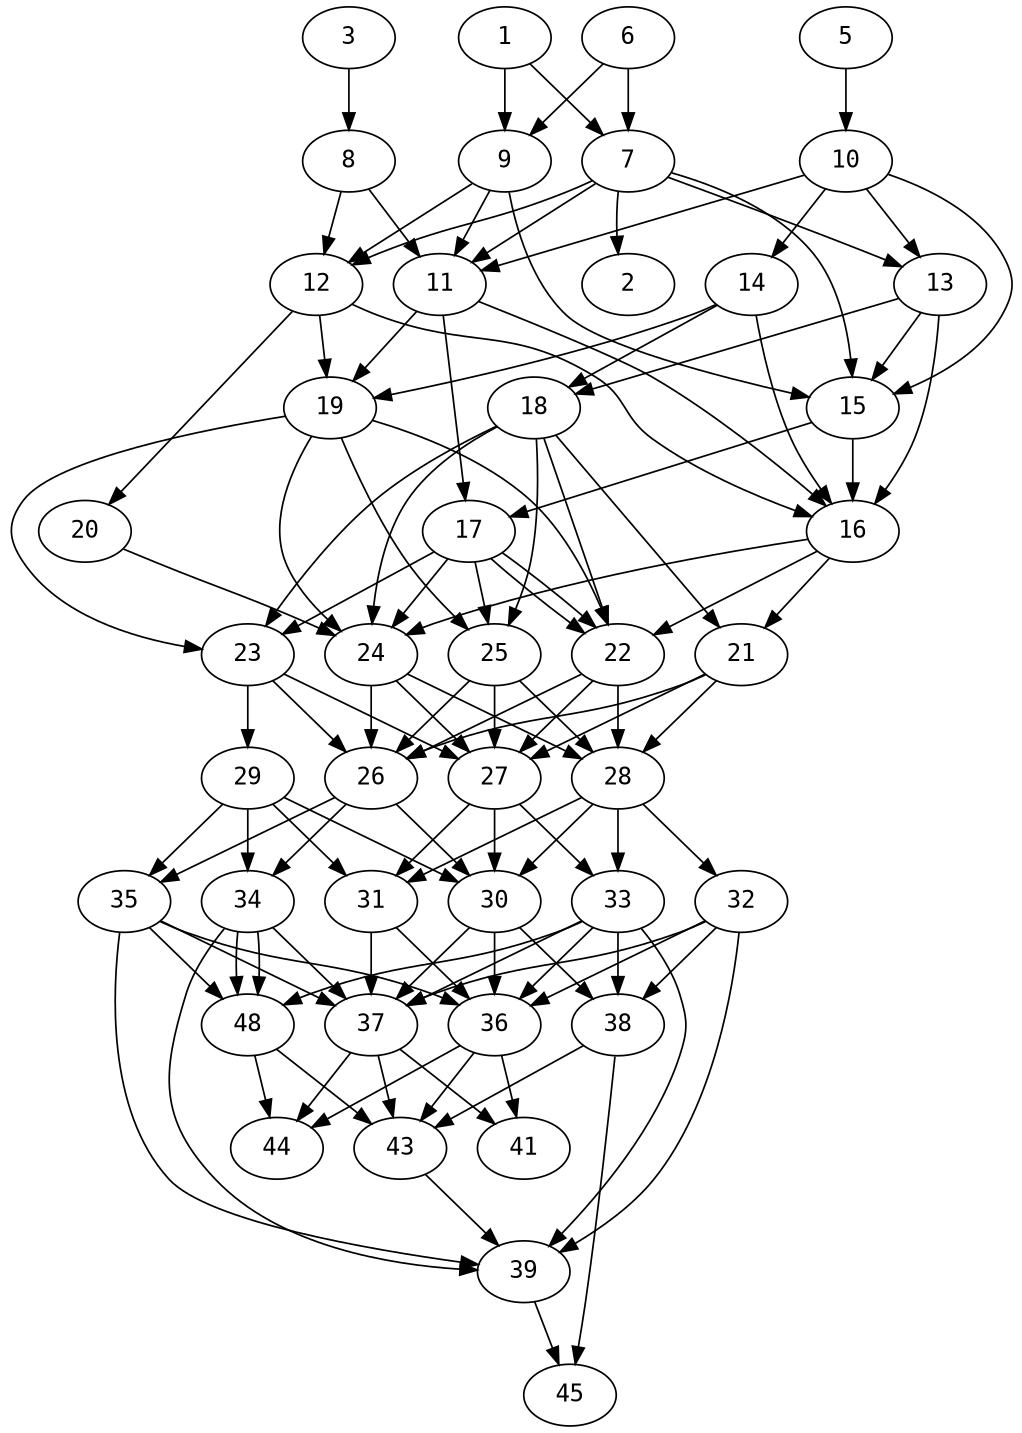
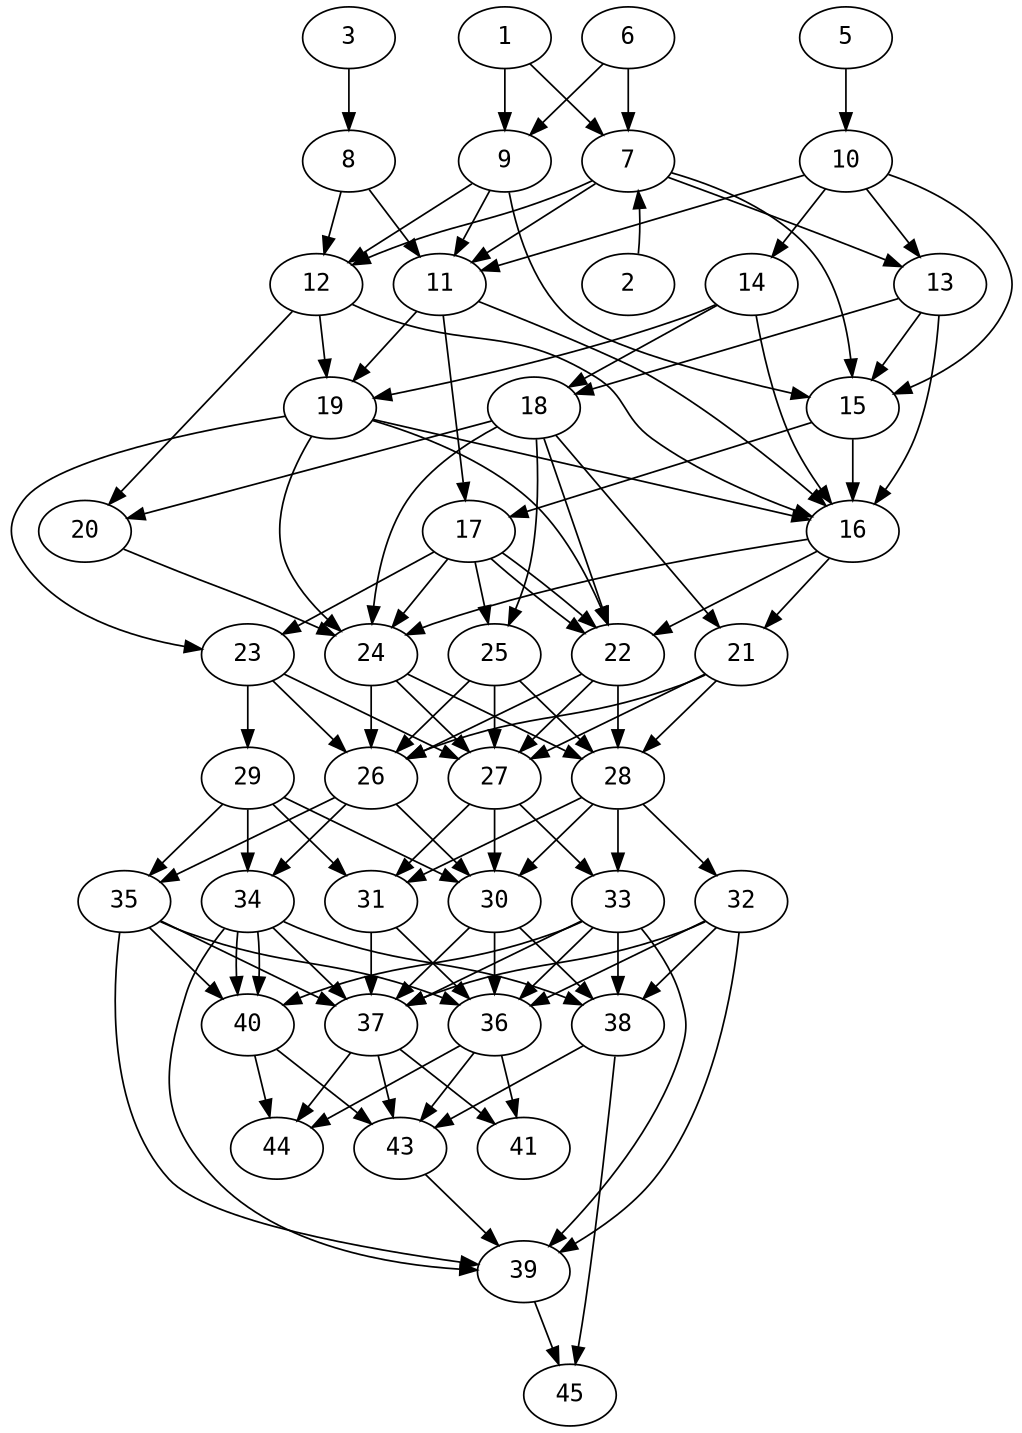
edge "7" -> "2": reversed
edge "18" -> "23": now "18" -> "20"
edge "19" -> "25": now "19" -> "16"
edge "34" -> "38": added
node "48": label "48" -> "40"
